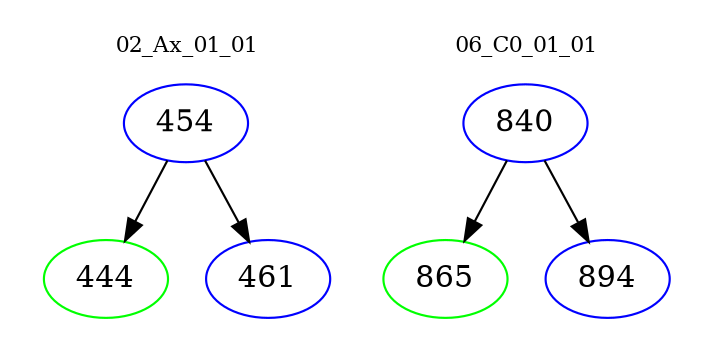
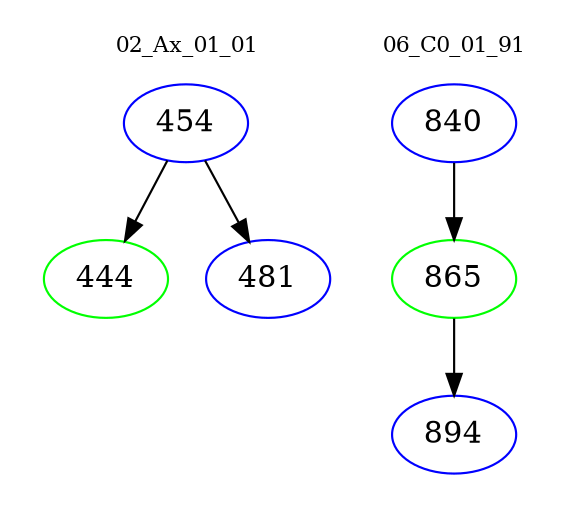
cluster "06_C0_01_01": label "06_C0_01_01" -> "06_C0_01_91"
edge "840" -> "894": now "865" -> "894"
node "461": label "461" -> "481"
